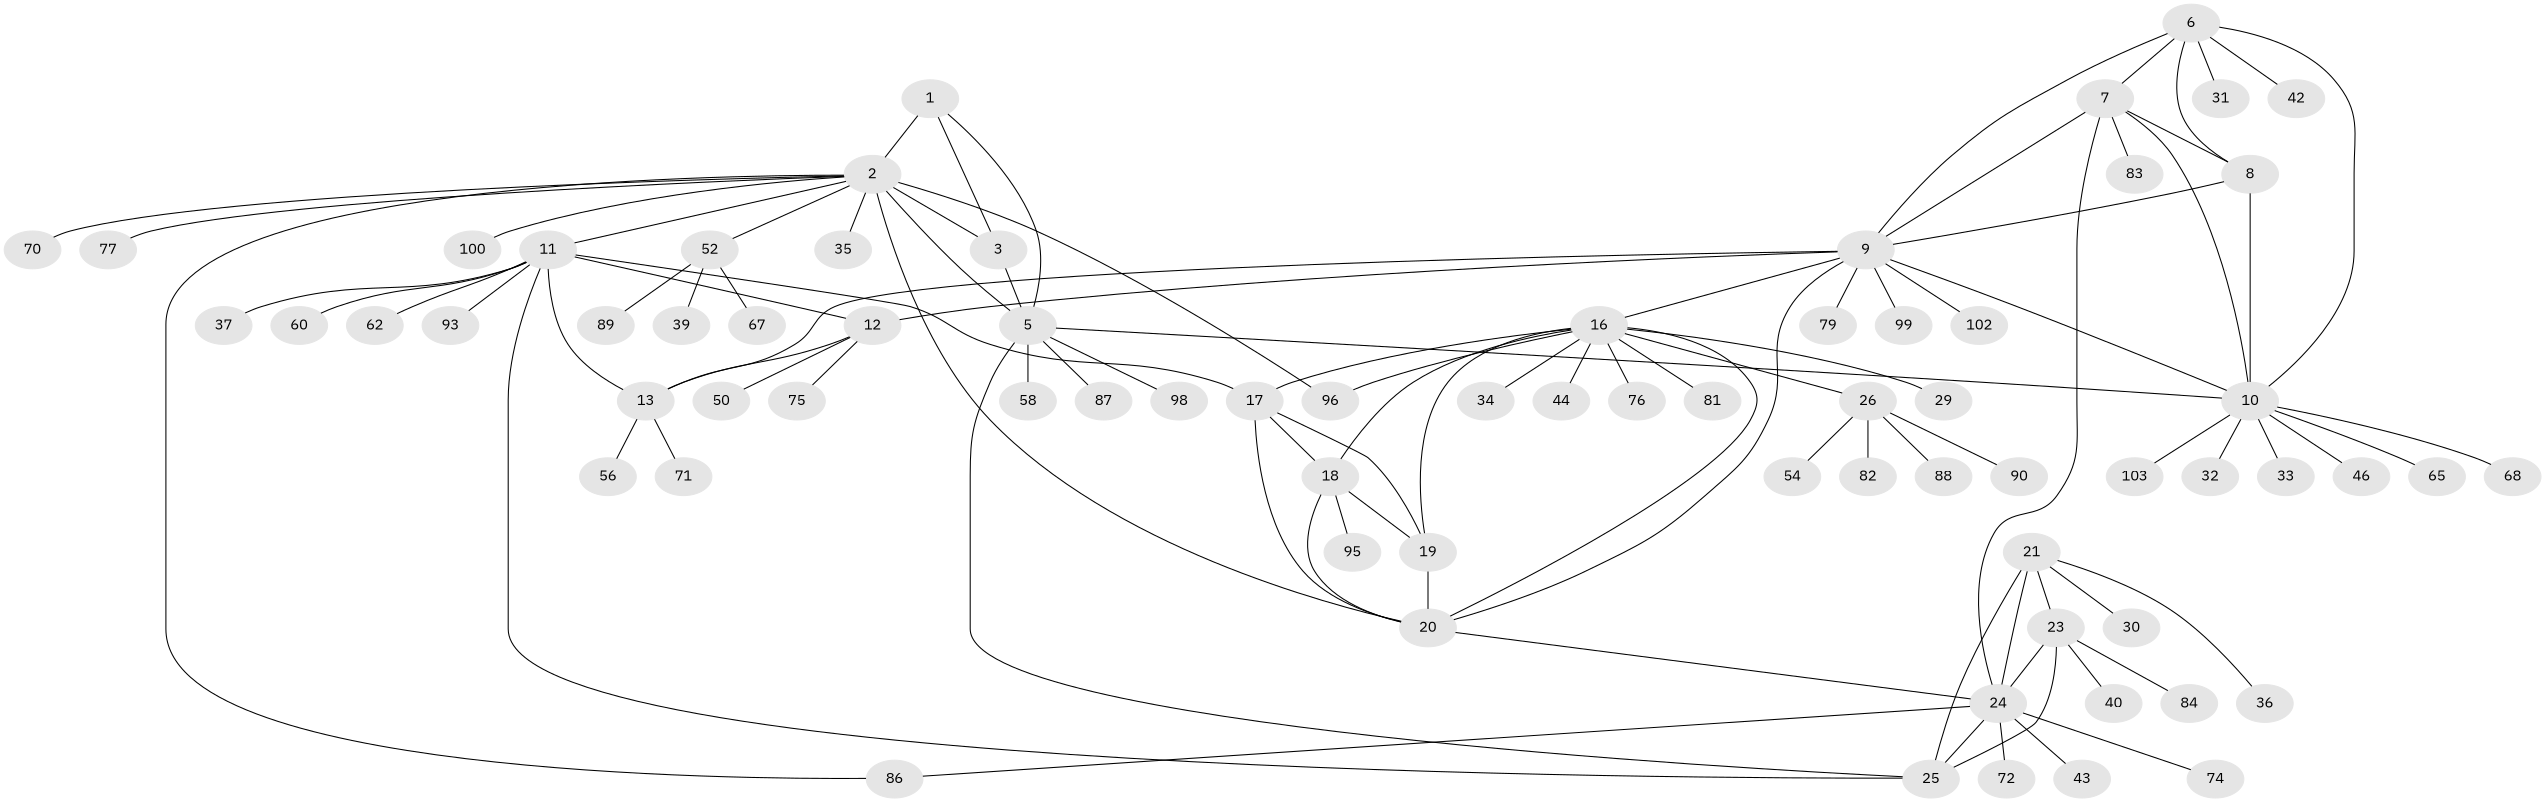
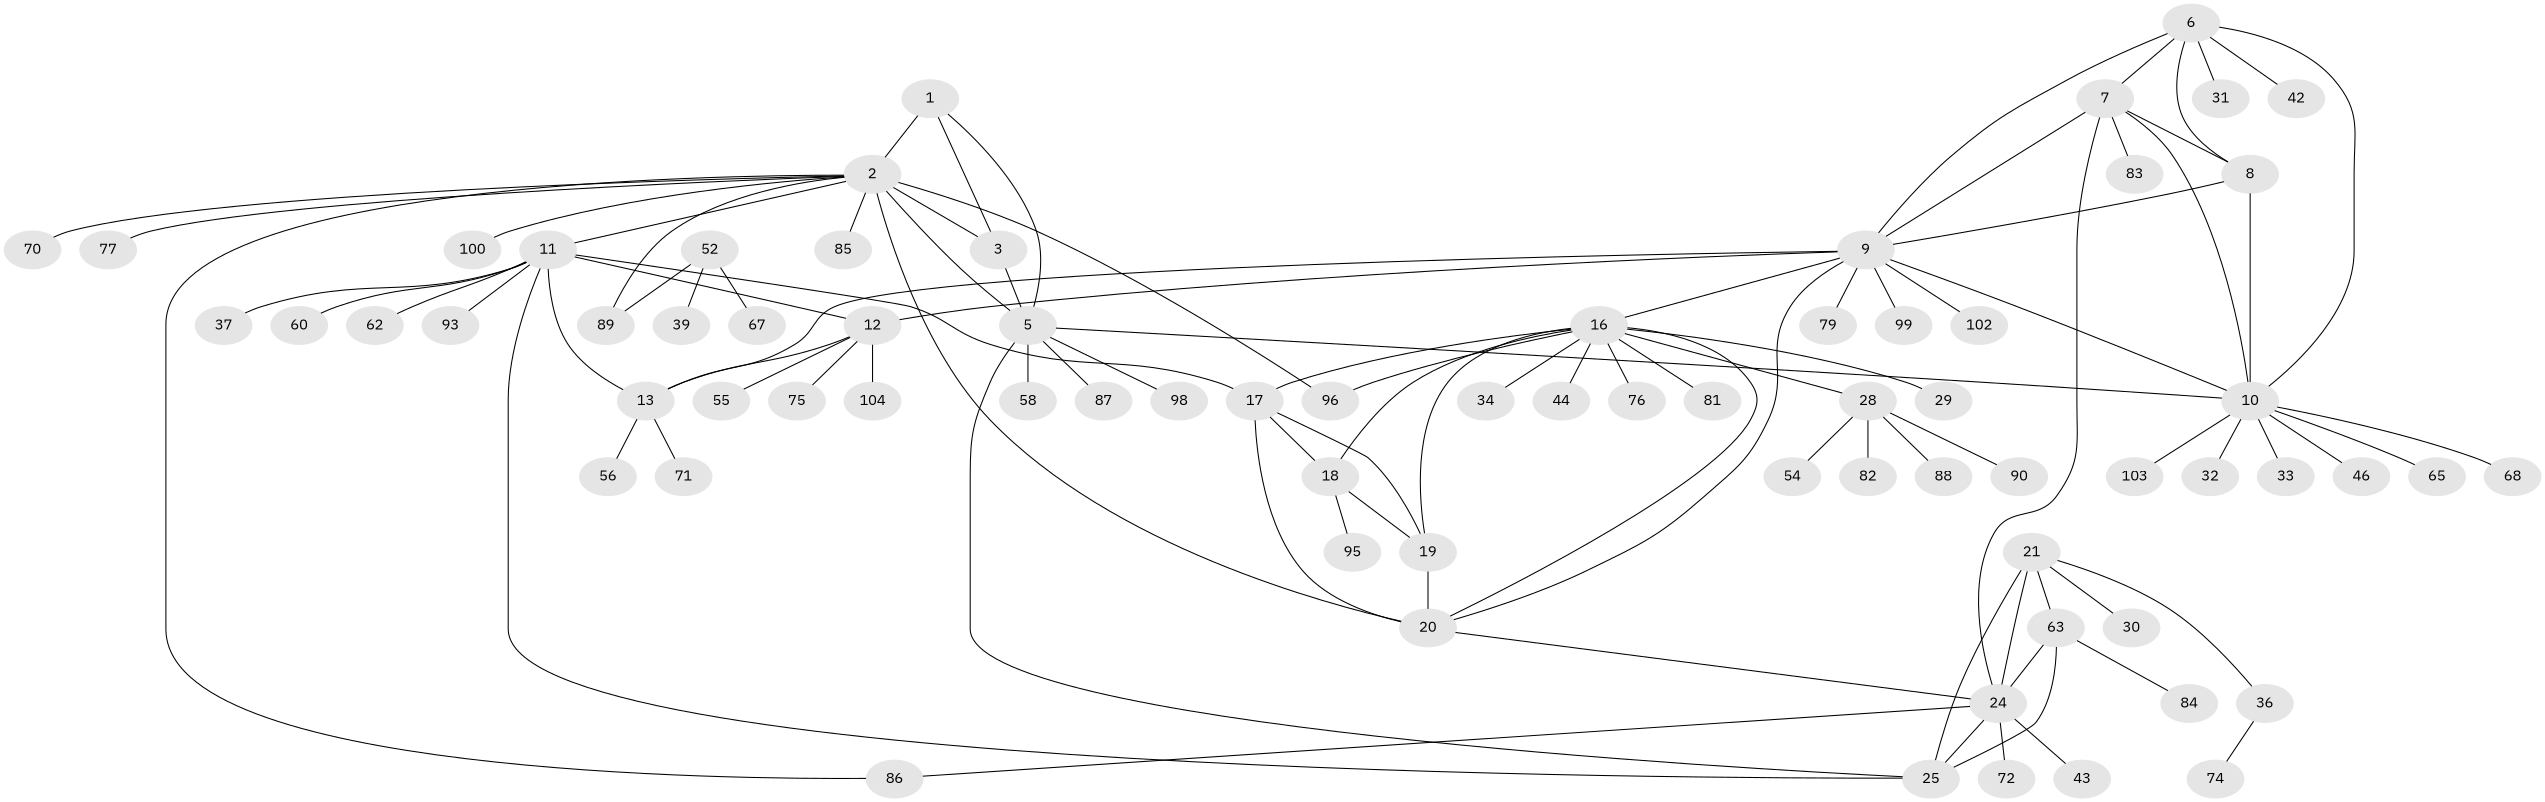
edge "2" -- "52": now "2" -- "89"
node "35": label "35" -> "85"
node "50": label "50" -> "55"
node "104": added
node "26": label "26" -> "28"
edge "18" -- "20": removed
node "23": label "23" -> "63"
node "40": removed
edge "24" -- "74": now "36" -- "74"
